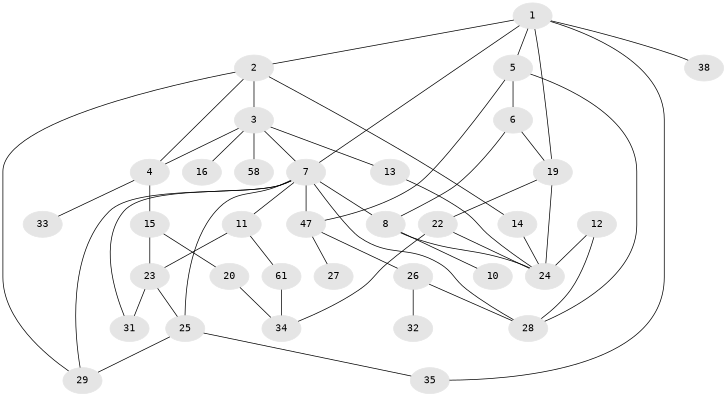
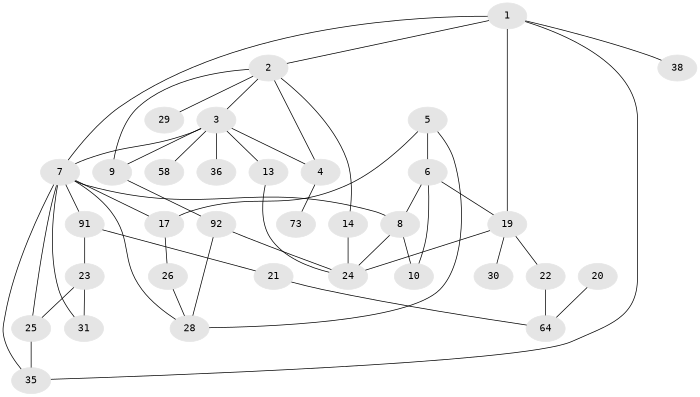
edge "1" -- "5": removed
node "9": added
node "16": label "16" -> "36"
edge "7" -- "29": now "7" -- "35"
node "33": label "33" -> "73"
node "15": removed
node "11": label "11" -> "91"
node "47": label "47" -> "17"
node "12": label "12" -> "92"
edge "6" -- "10": added
edge "22" -- "24": removed
node "61": label "61" -> "21"
node "27": removed
node "30": added
node "34": label "34" -> "64"
node "32": removed
edge "25" -- "29": removed
